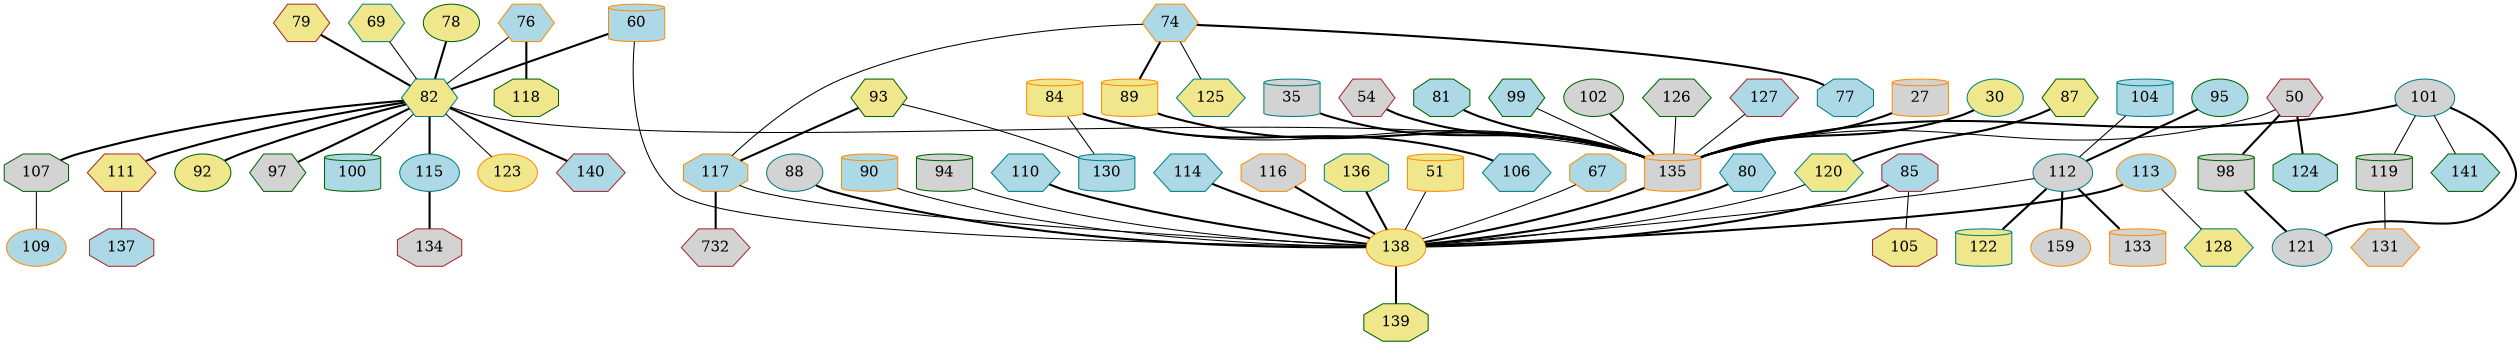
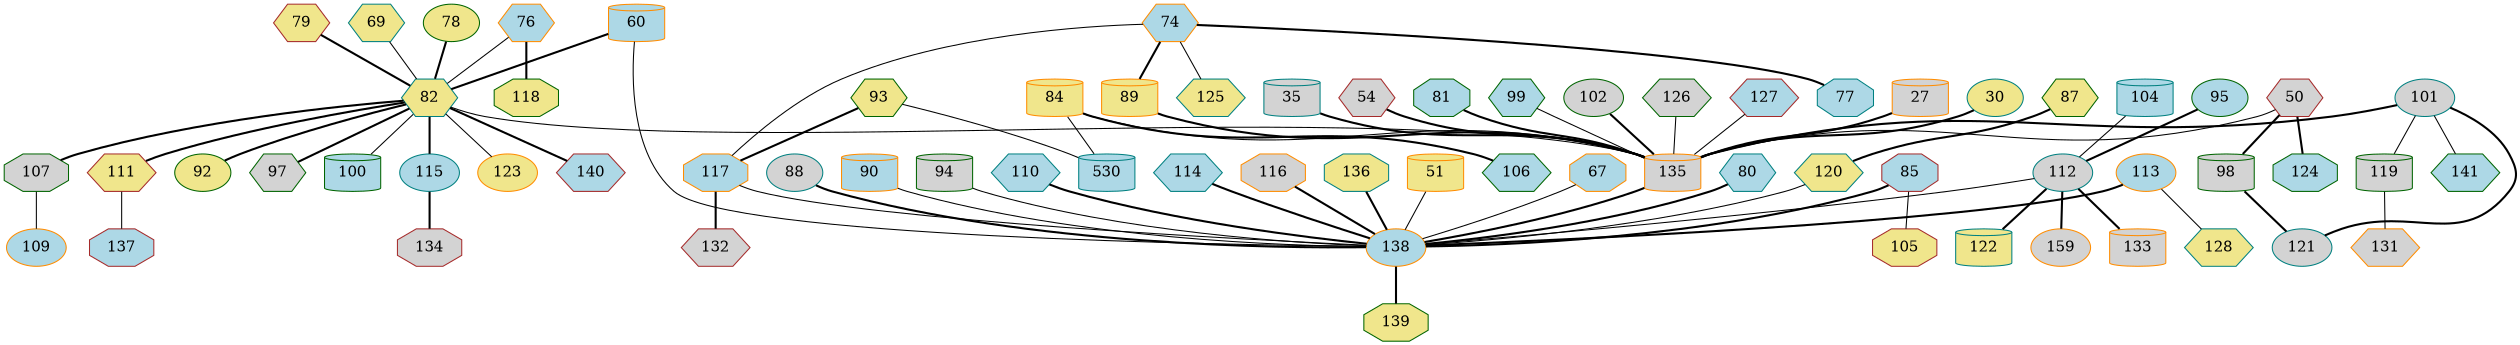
node "130": label "130" -> "530"
node "106": color teal -> darkgreen
node "732": label "732" -> "132"
node "138": fillcolor khaki -> lightblue
